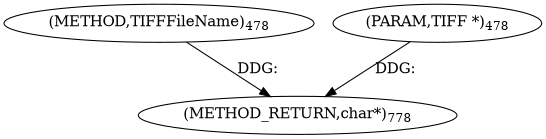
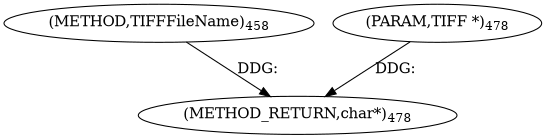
node "(METHOD,TIFFFileName)": text "478" -> "458"
node "(METHOD_RETURN,char*)": text "778" -> "478"
